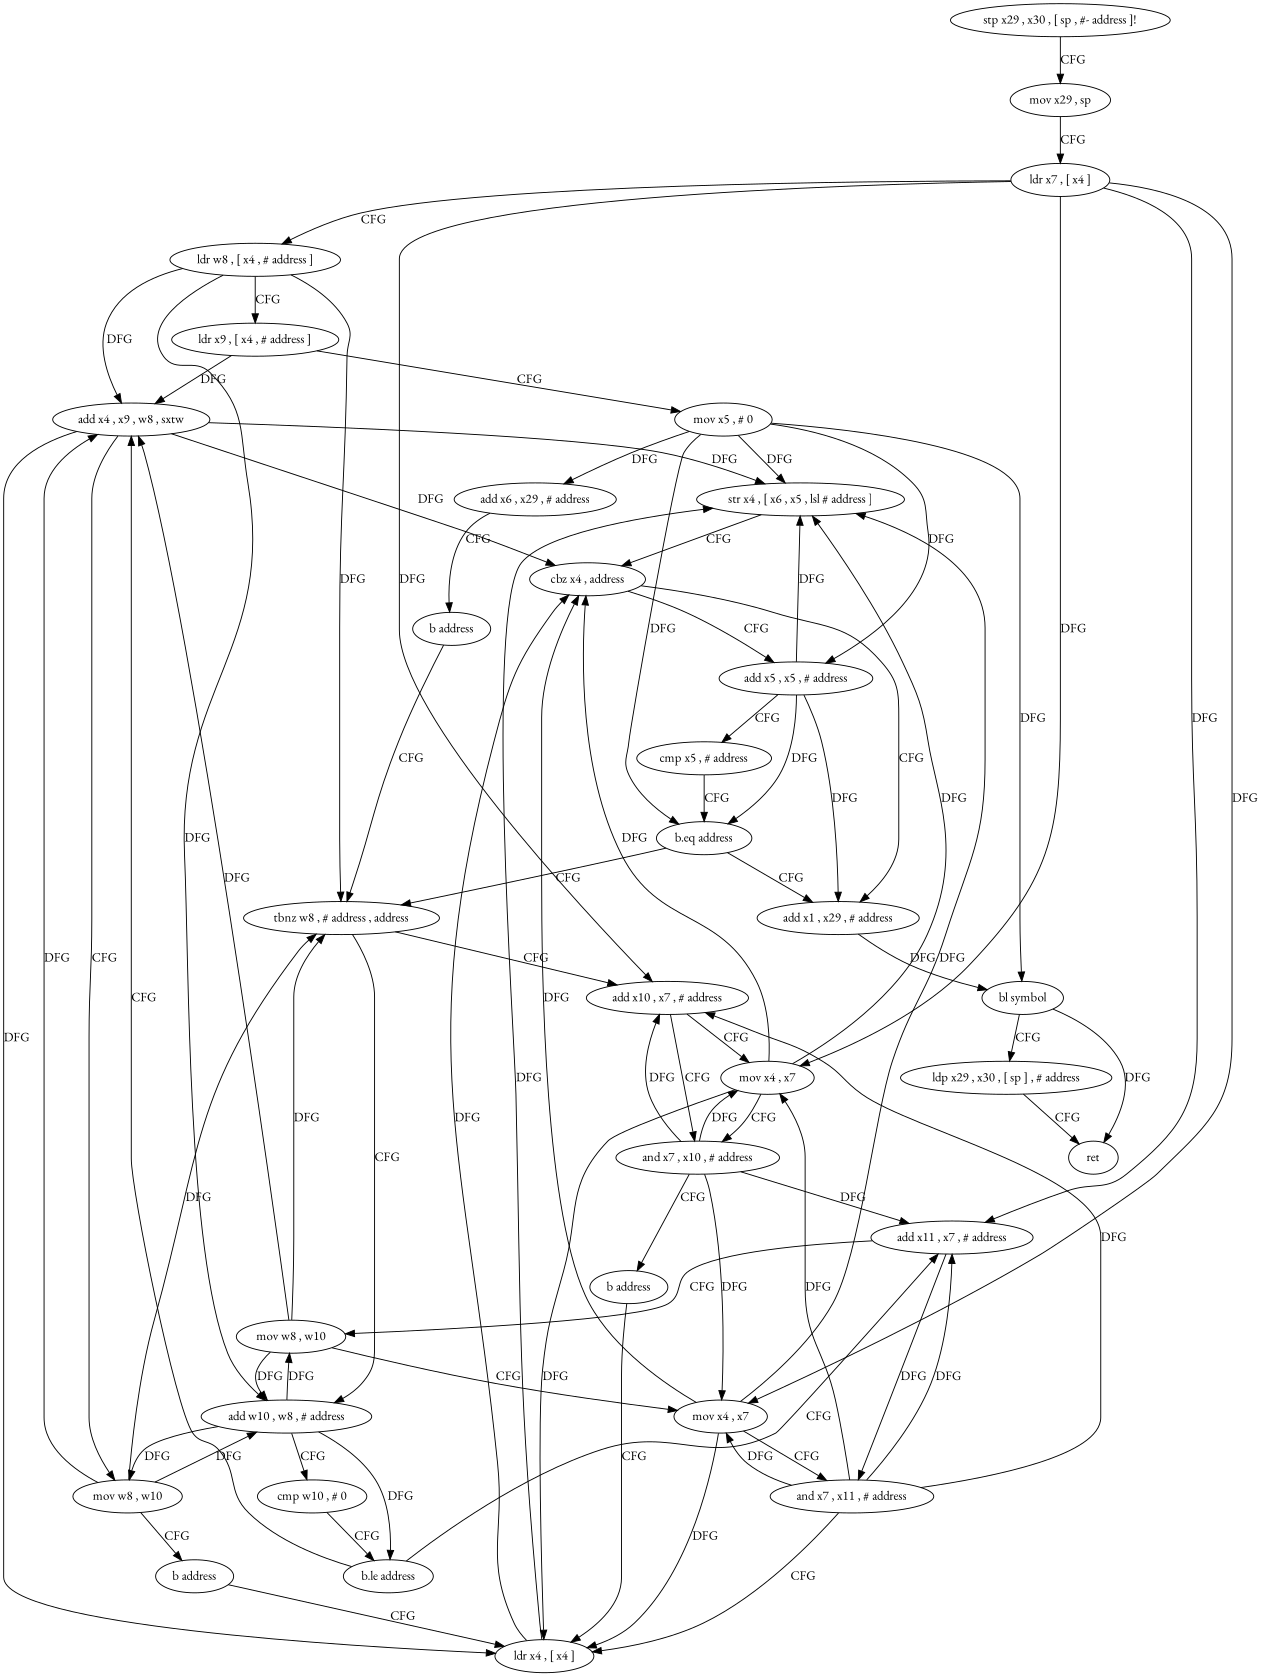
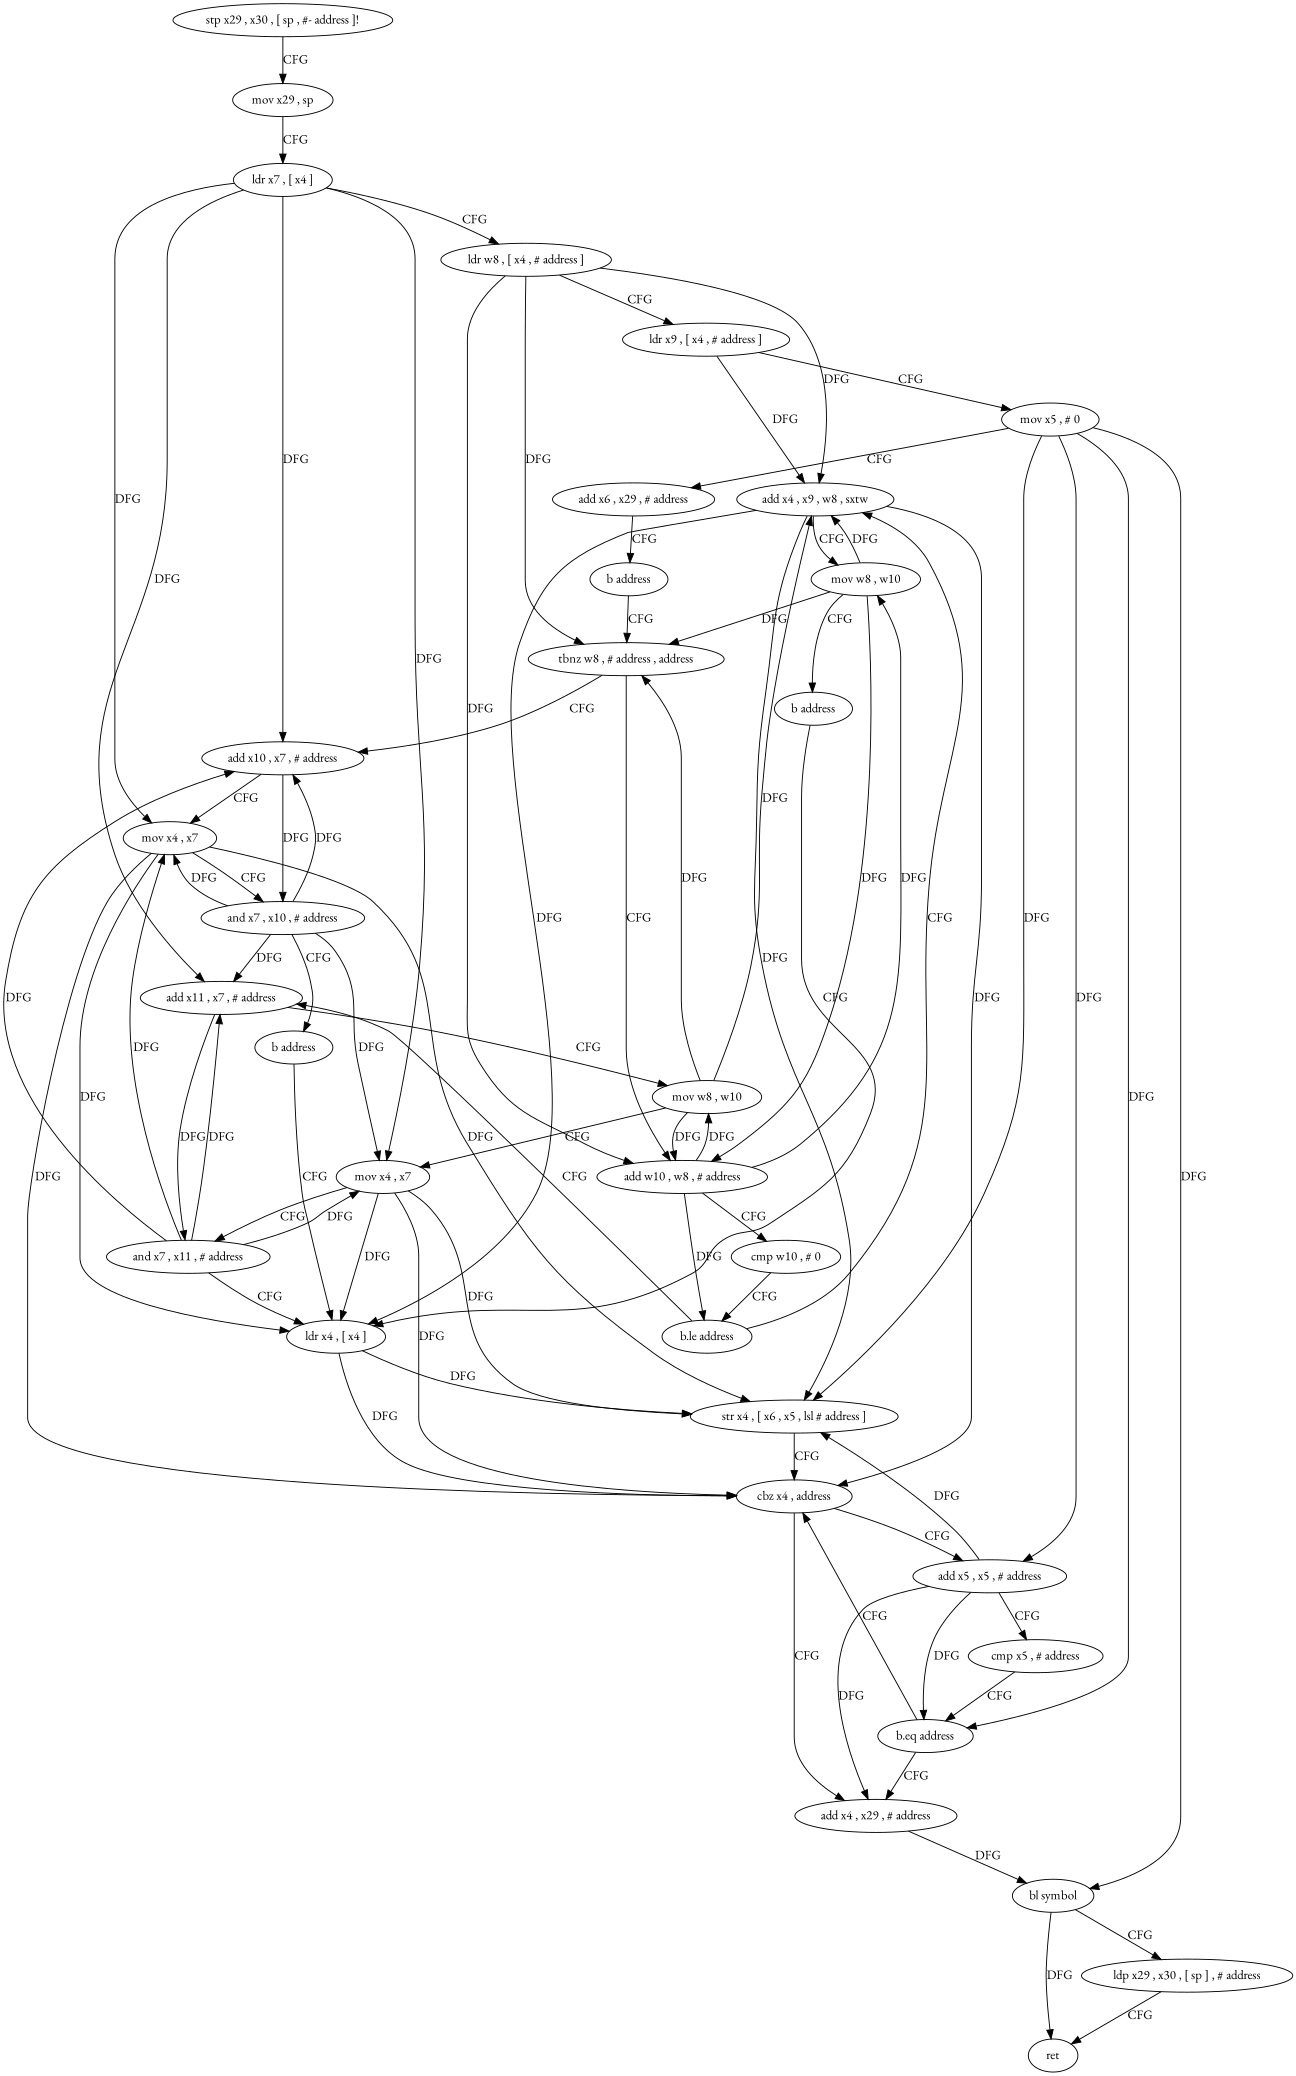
edge "mov x5 , # 0" -> "add x6 , x29 , # address": label "DFG" -> "CFG"
edge "b.eq address" -> "tbnz w8 , # address , address": now "b.eq address" -> "cbz x4 , address"
node "add x1 , x29 , # address": label "add x1 , x29 , # address" -> "add x4 , x29 , # address"
edge "add x10 , x7 , # address" -> "and x7 , x10 , # address": label "CFG" -> "DFG"
